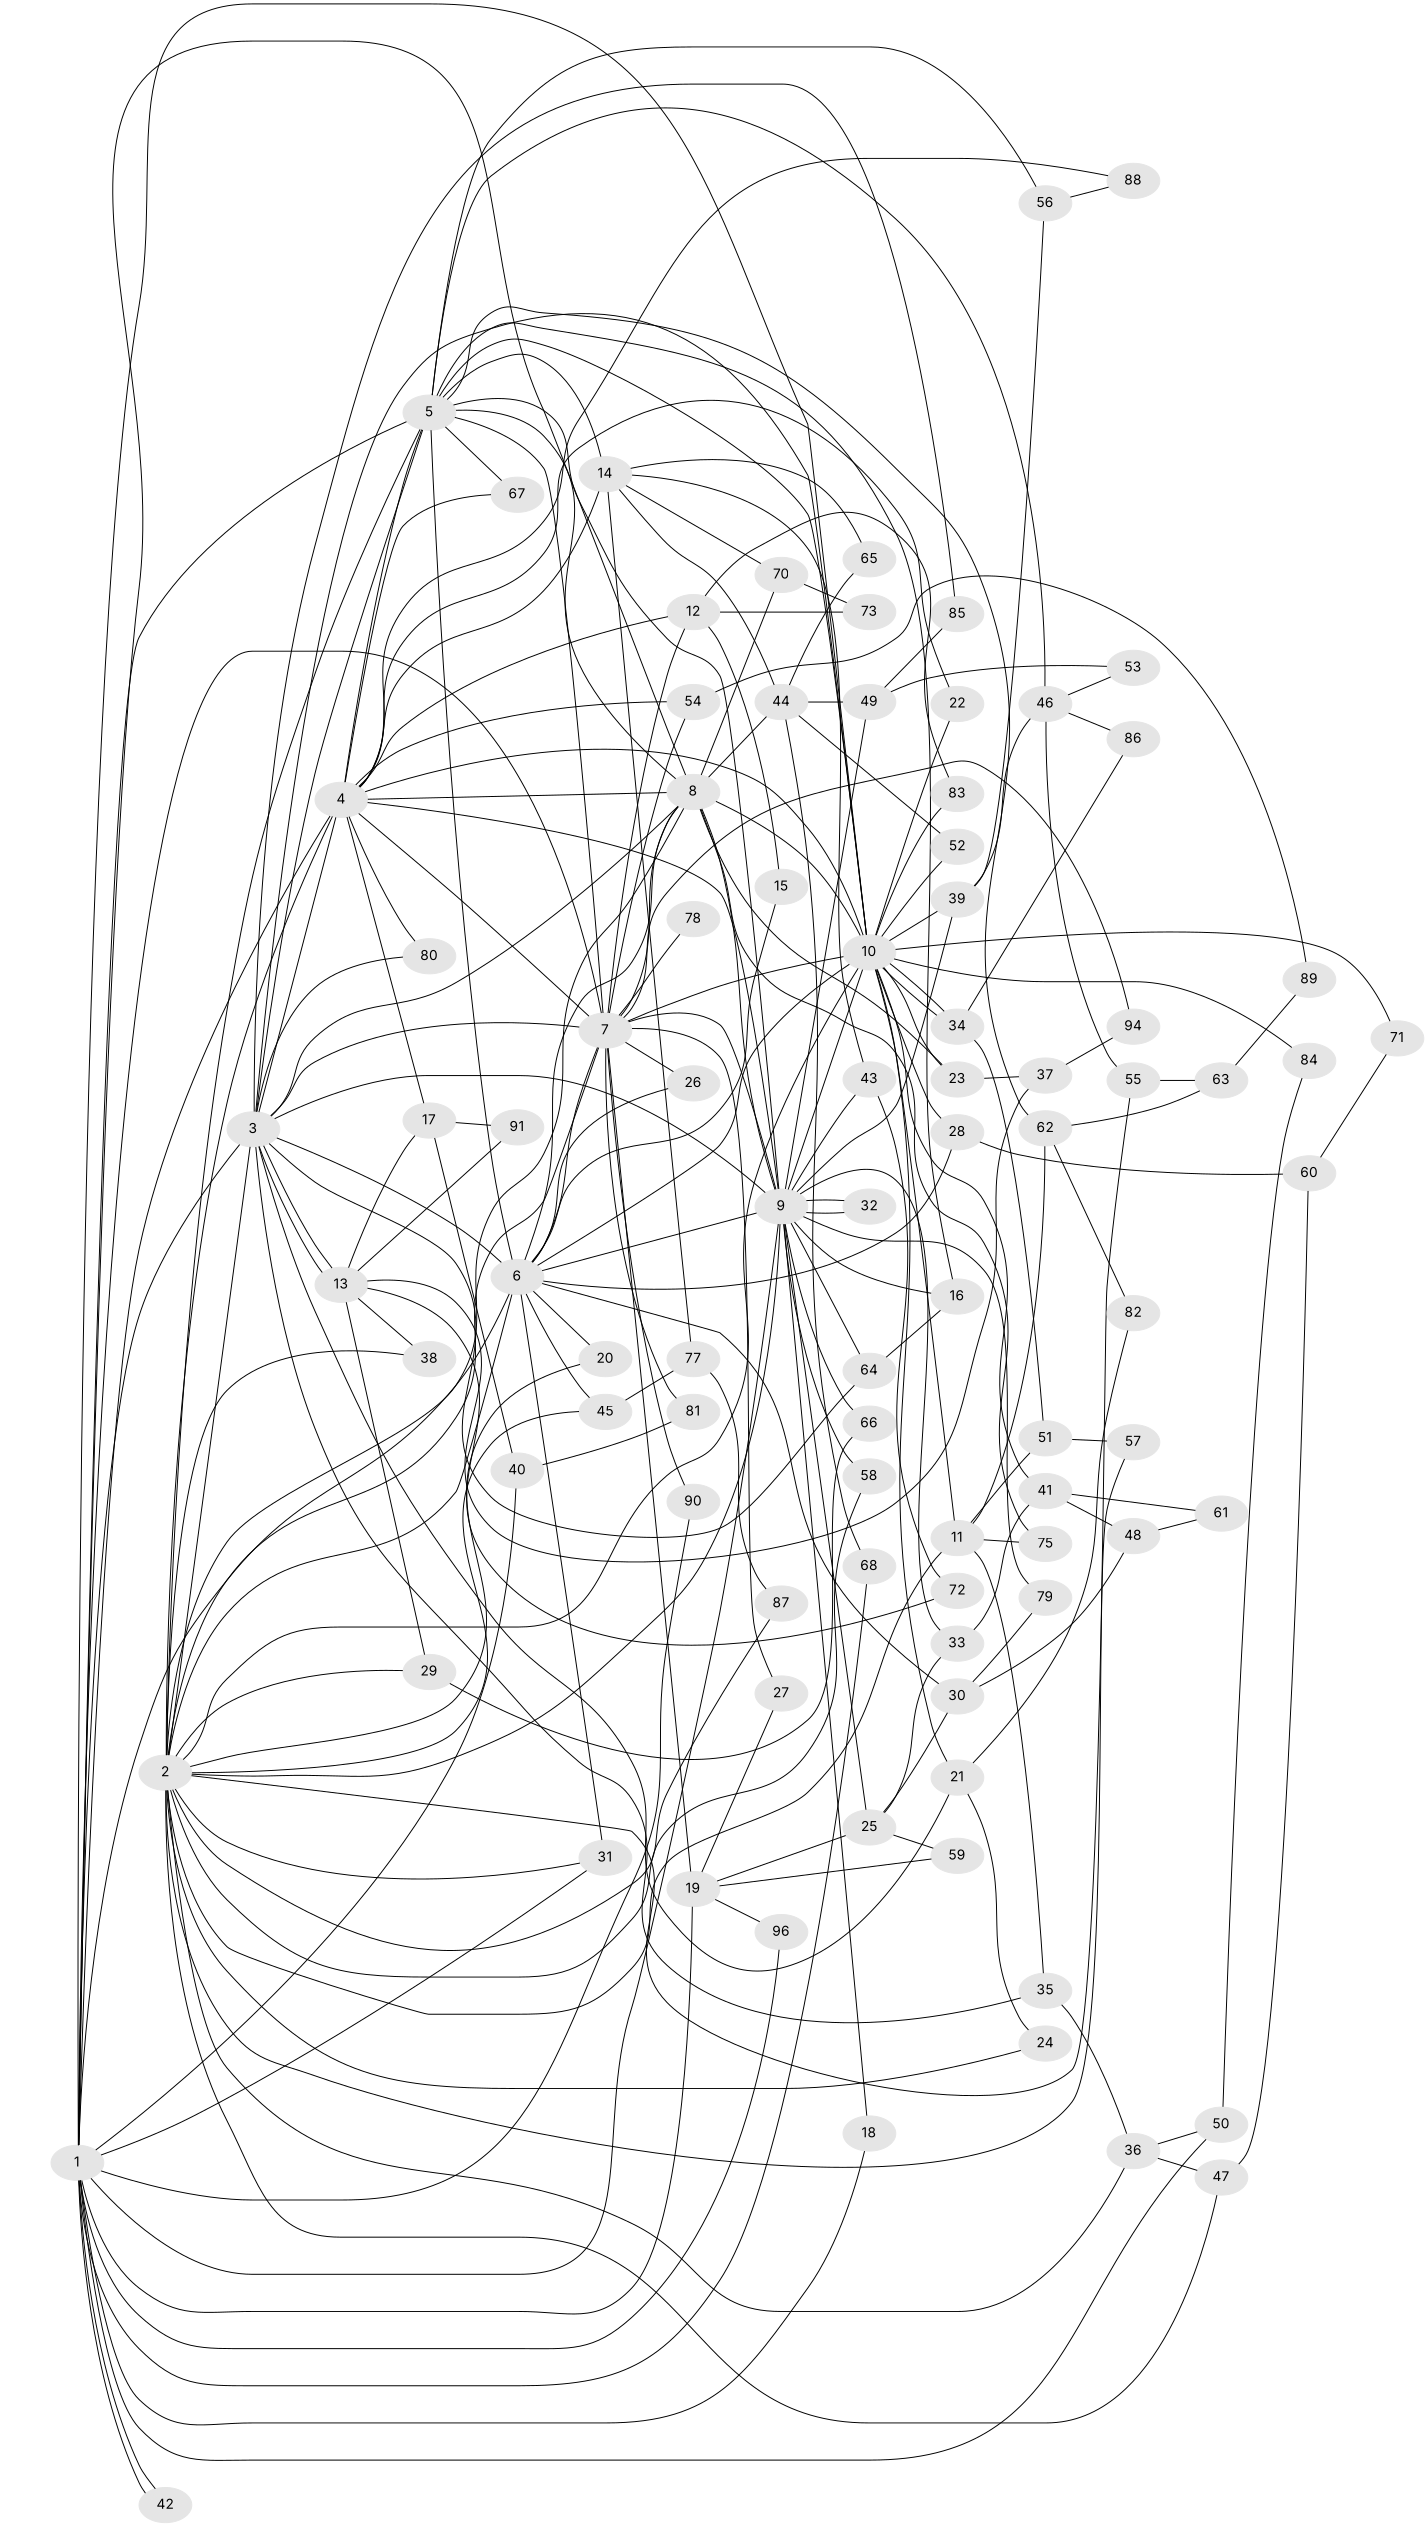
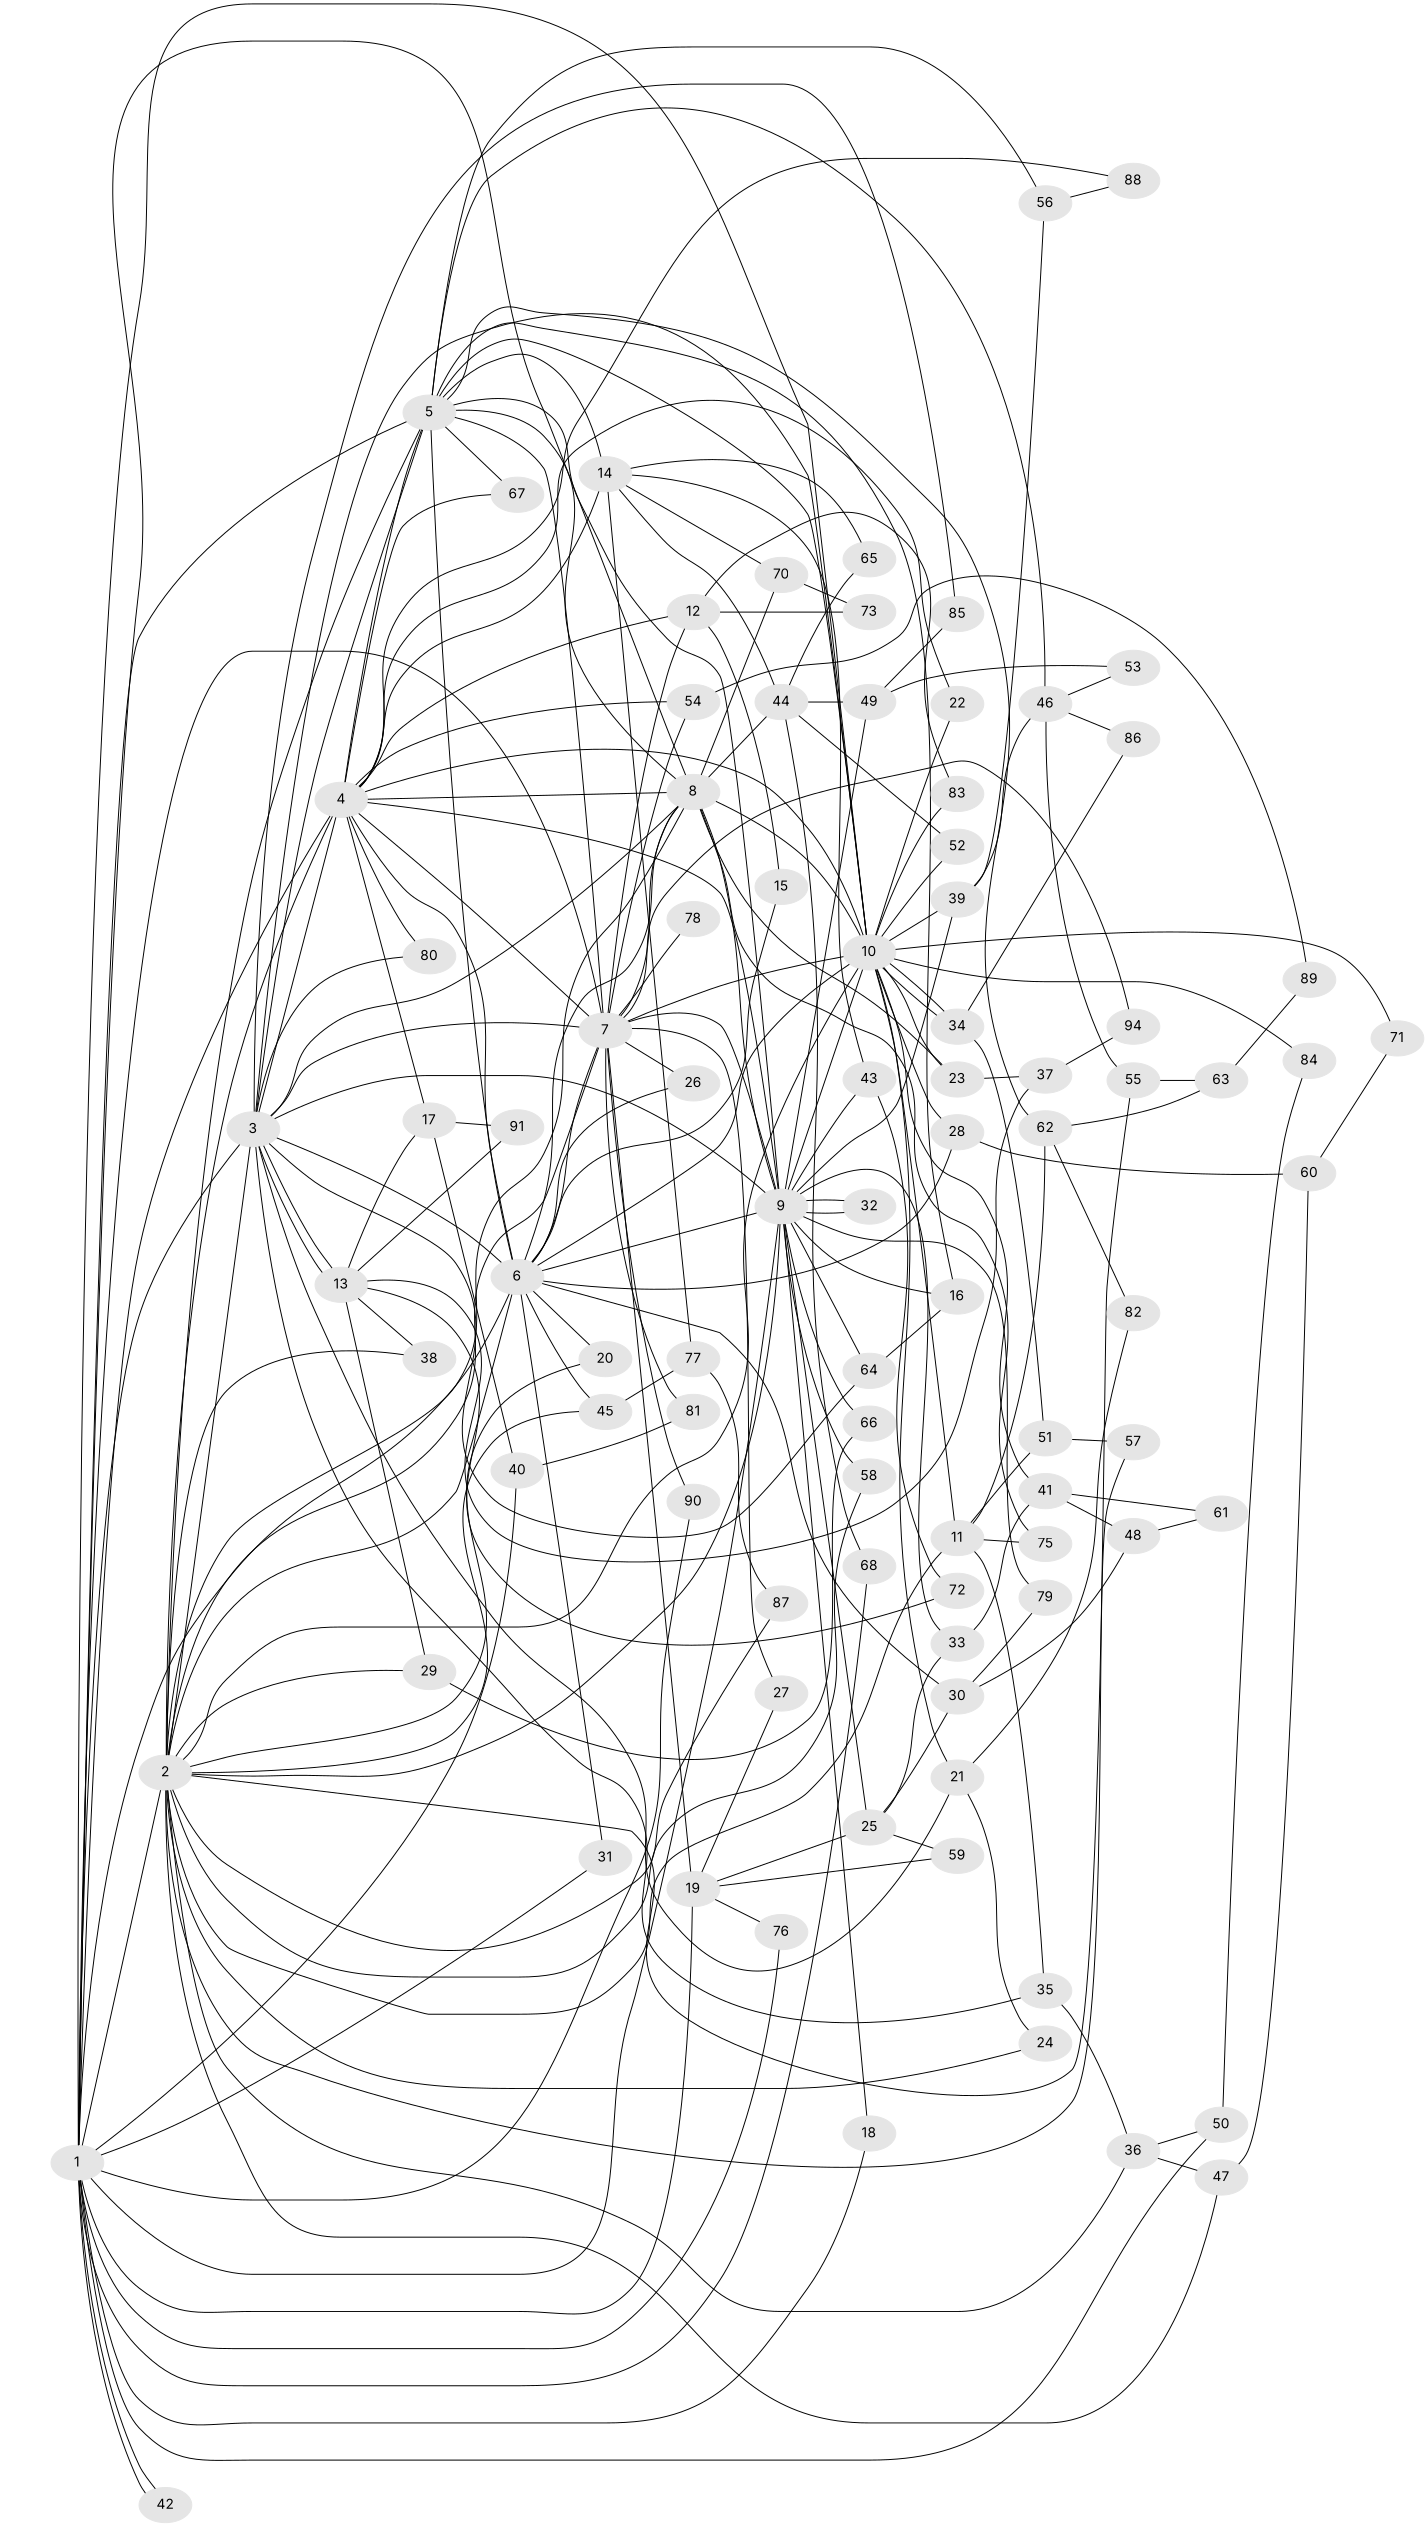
edge "4" -- "6": added
edge "2" -- "31": now "2" -- "1"
node "96": label "96" -> "76"
